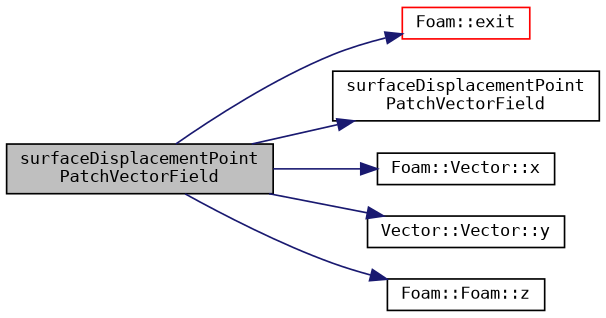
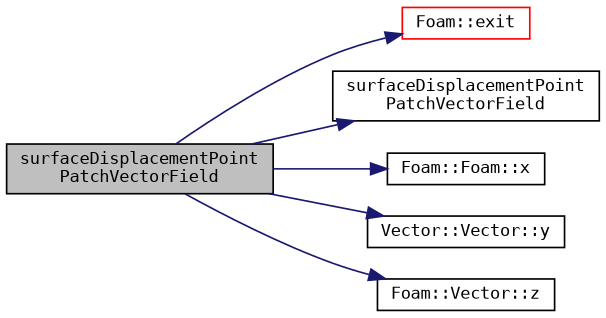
node "Foam::Vector::x": label "Foam::Vector::x" -> "Foam::Foam::x"
node "Foam::Foam::z": label "Foam::Foam::z" -> "Foam::Vector::z"
